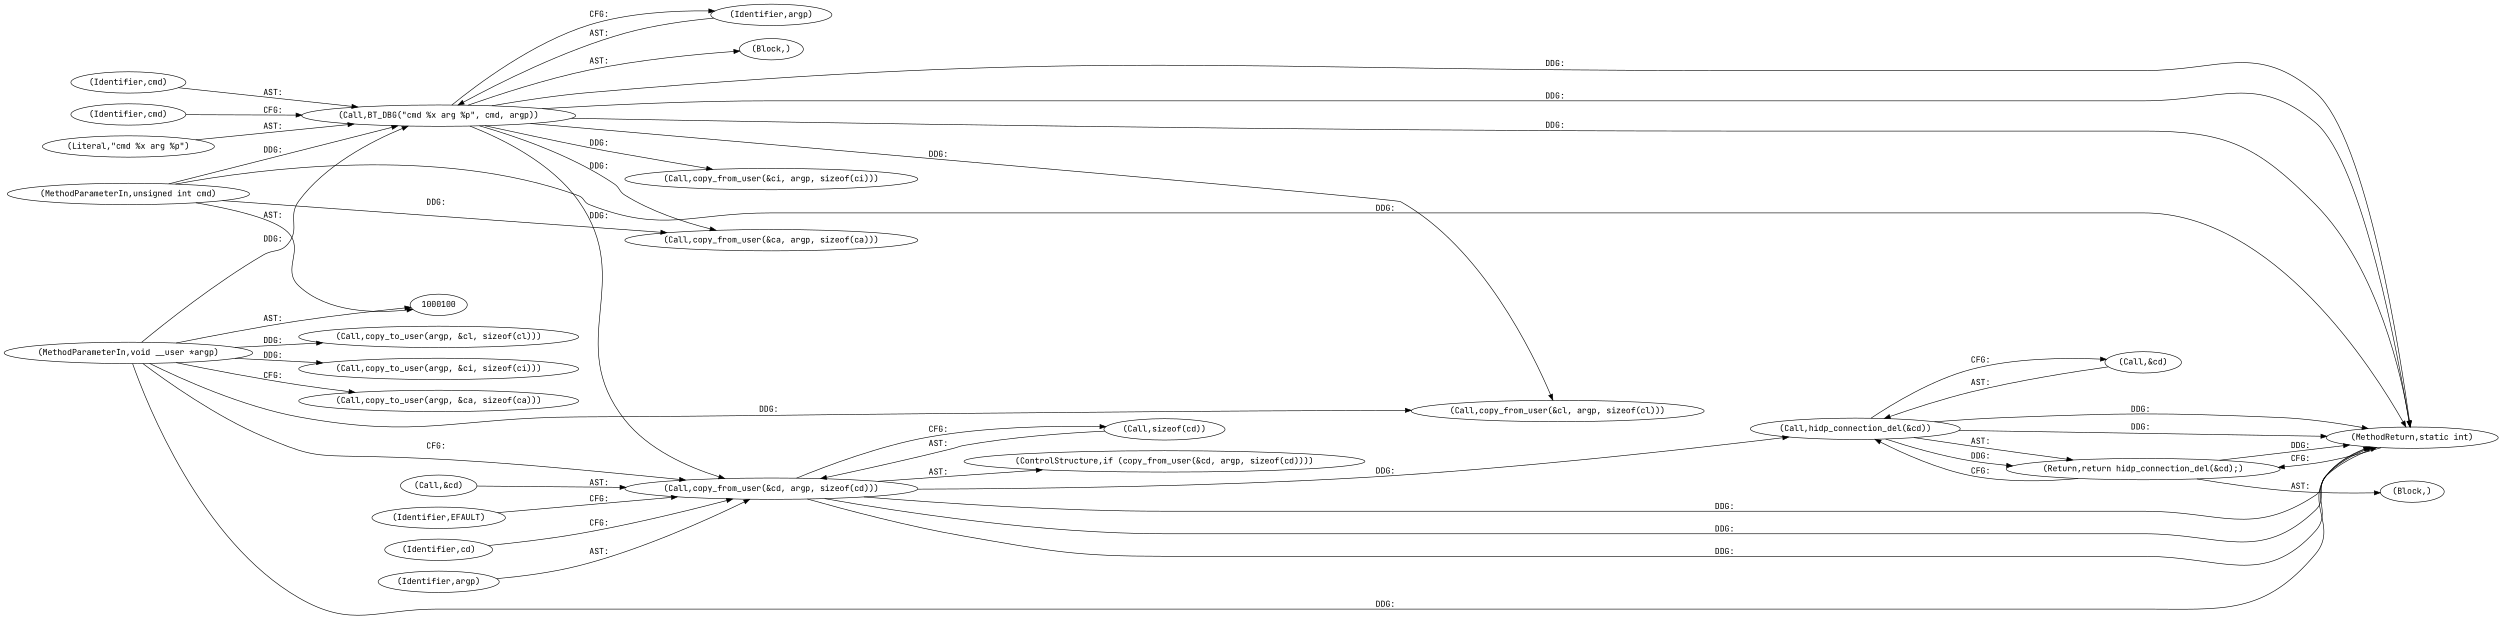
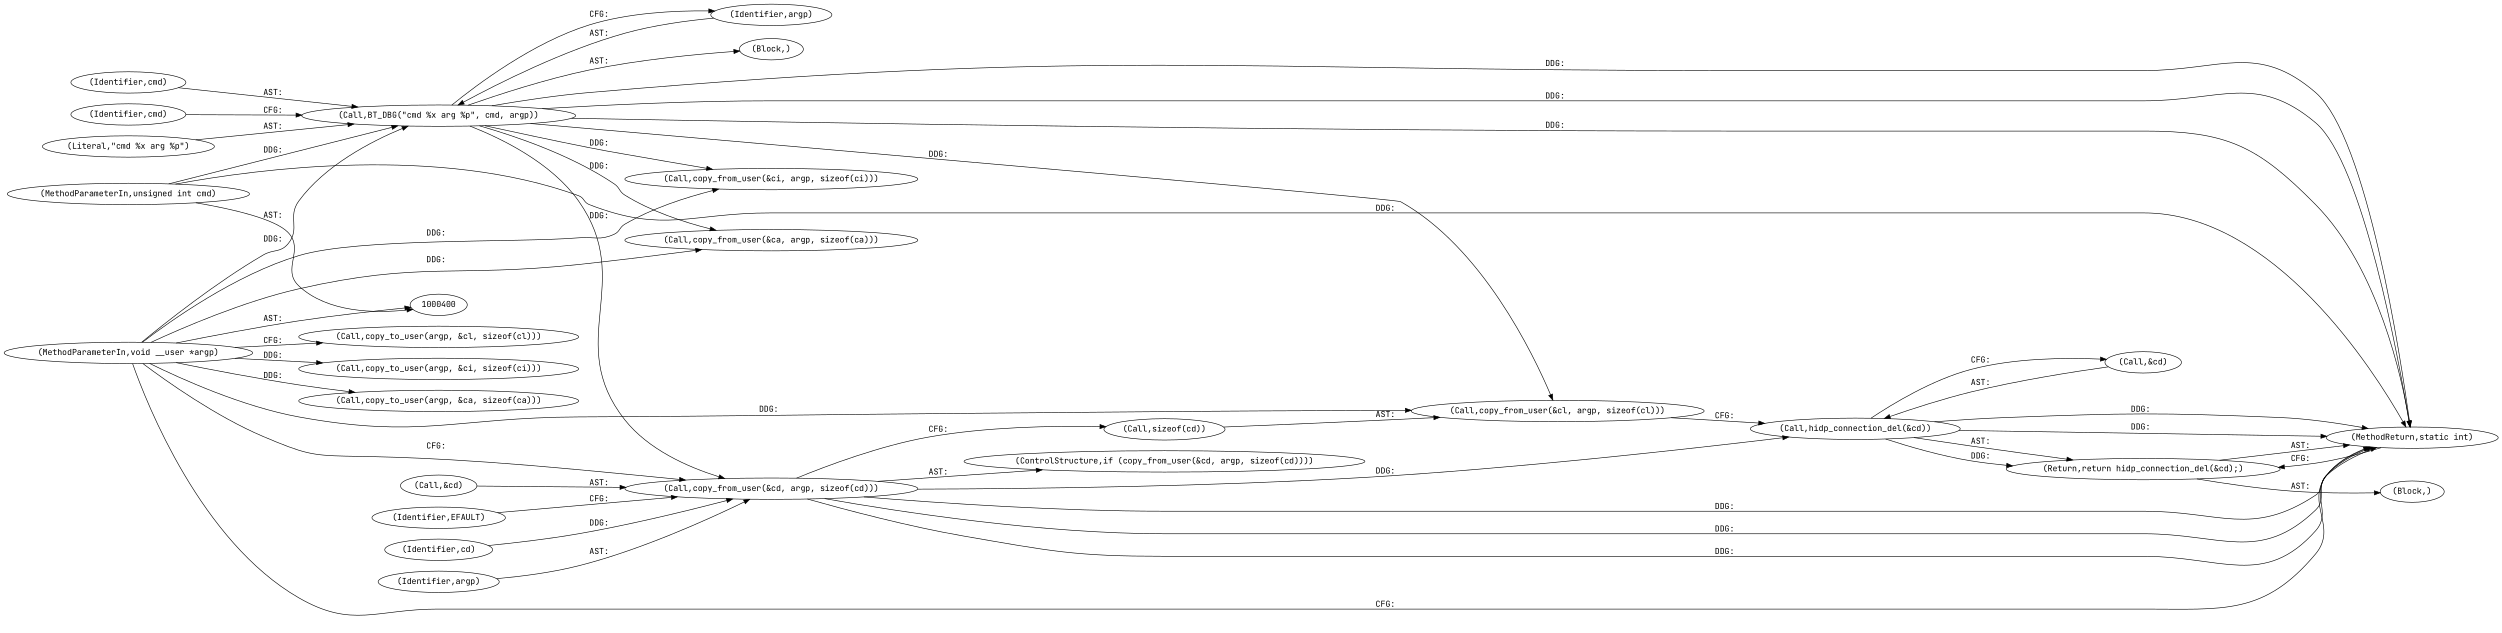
edge "(MethodParameterIn,unsigned int cmd)" -> "(Call,copy_from_user(&ca, argp, sizeof(ca)))": now "(MethodParameterIn,void __user *argp)" -> "(Call,copy_from_user(&ca, argp, sizeof(ca)))"
edge "(MethodParameterIn,void __user *argp)" -> "(Call,copy_from_user(&ci, argp, sizeof(ci)))": added, label "DDG:"
node "1000100": label "1000100" -> "1000400"
edge "(MethodParameterIn,void __user *argp)" -> "(Call,copy_to_user(argp, &cl, sizeof(cl)))": label "DDG: " -> "CFG: "
edge "(MethodParameterIn,void __user *argp)" -> "(Call,copy_to_user(argp, &ca, sizeof(ca)))": label "CFG: " -> "DDG: "
edge "(Call,sizeof(cd))" -> "(Call,copy_from_user(&cd, argp, sizeof(cd)))": now "(Call,sizeof(cd))" -> "(Call,copy_from_user(&cl, argp, sizeof(cl)))"
edge "(Return,return hidp_connection_del(&cd);)" -> "(MethodReturn,static int)": label "DDG: " -> "AST: "
edge "(Return,return hidp_connection_del(&cd);)" -> "(Call,hidp_connection_del(&cd))": now "(Call,copy_from_user(&cl, argp, sizeof(cl)))" -> "(Call,hidp_connection_del(&cd))"
edge "(Identifier,cd)" -> "(Call,copy_from_user(&cd, argp, sizeof(cd)))": label "CFG: " -> "DDG: "
edge "(MethodParameterIn,void __user *argp)" -> "(MethodReturn,static int)": label "DDG: " -> "CFG: "
